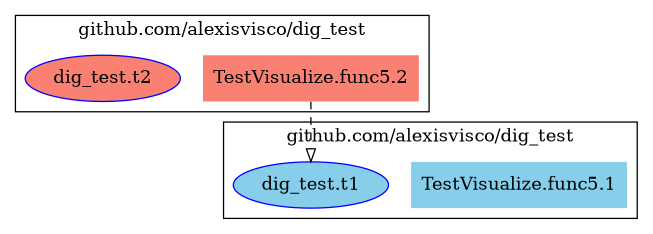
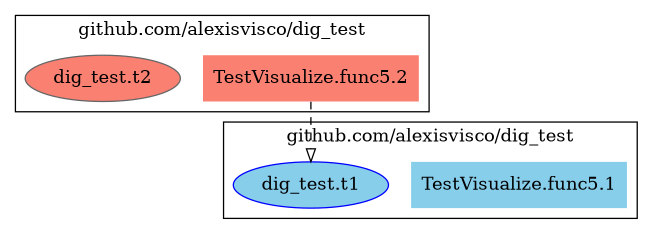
node "dig_test.t2": color blue -> gray40
